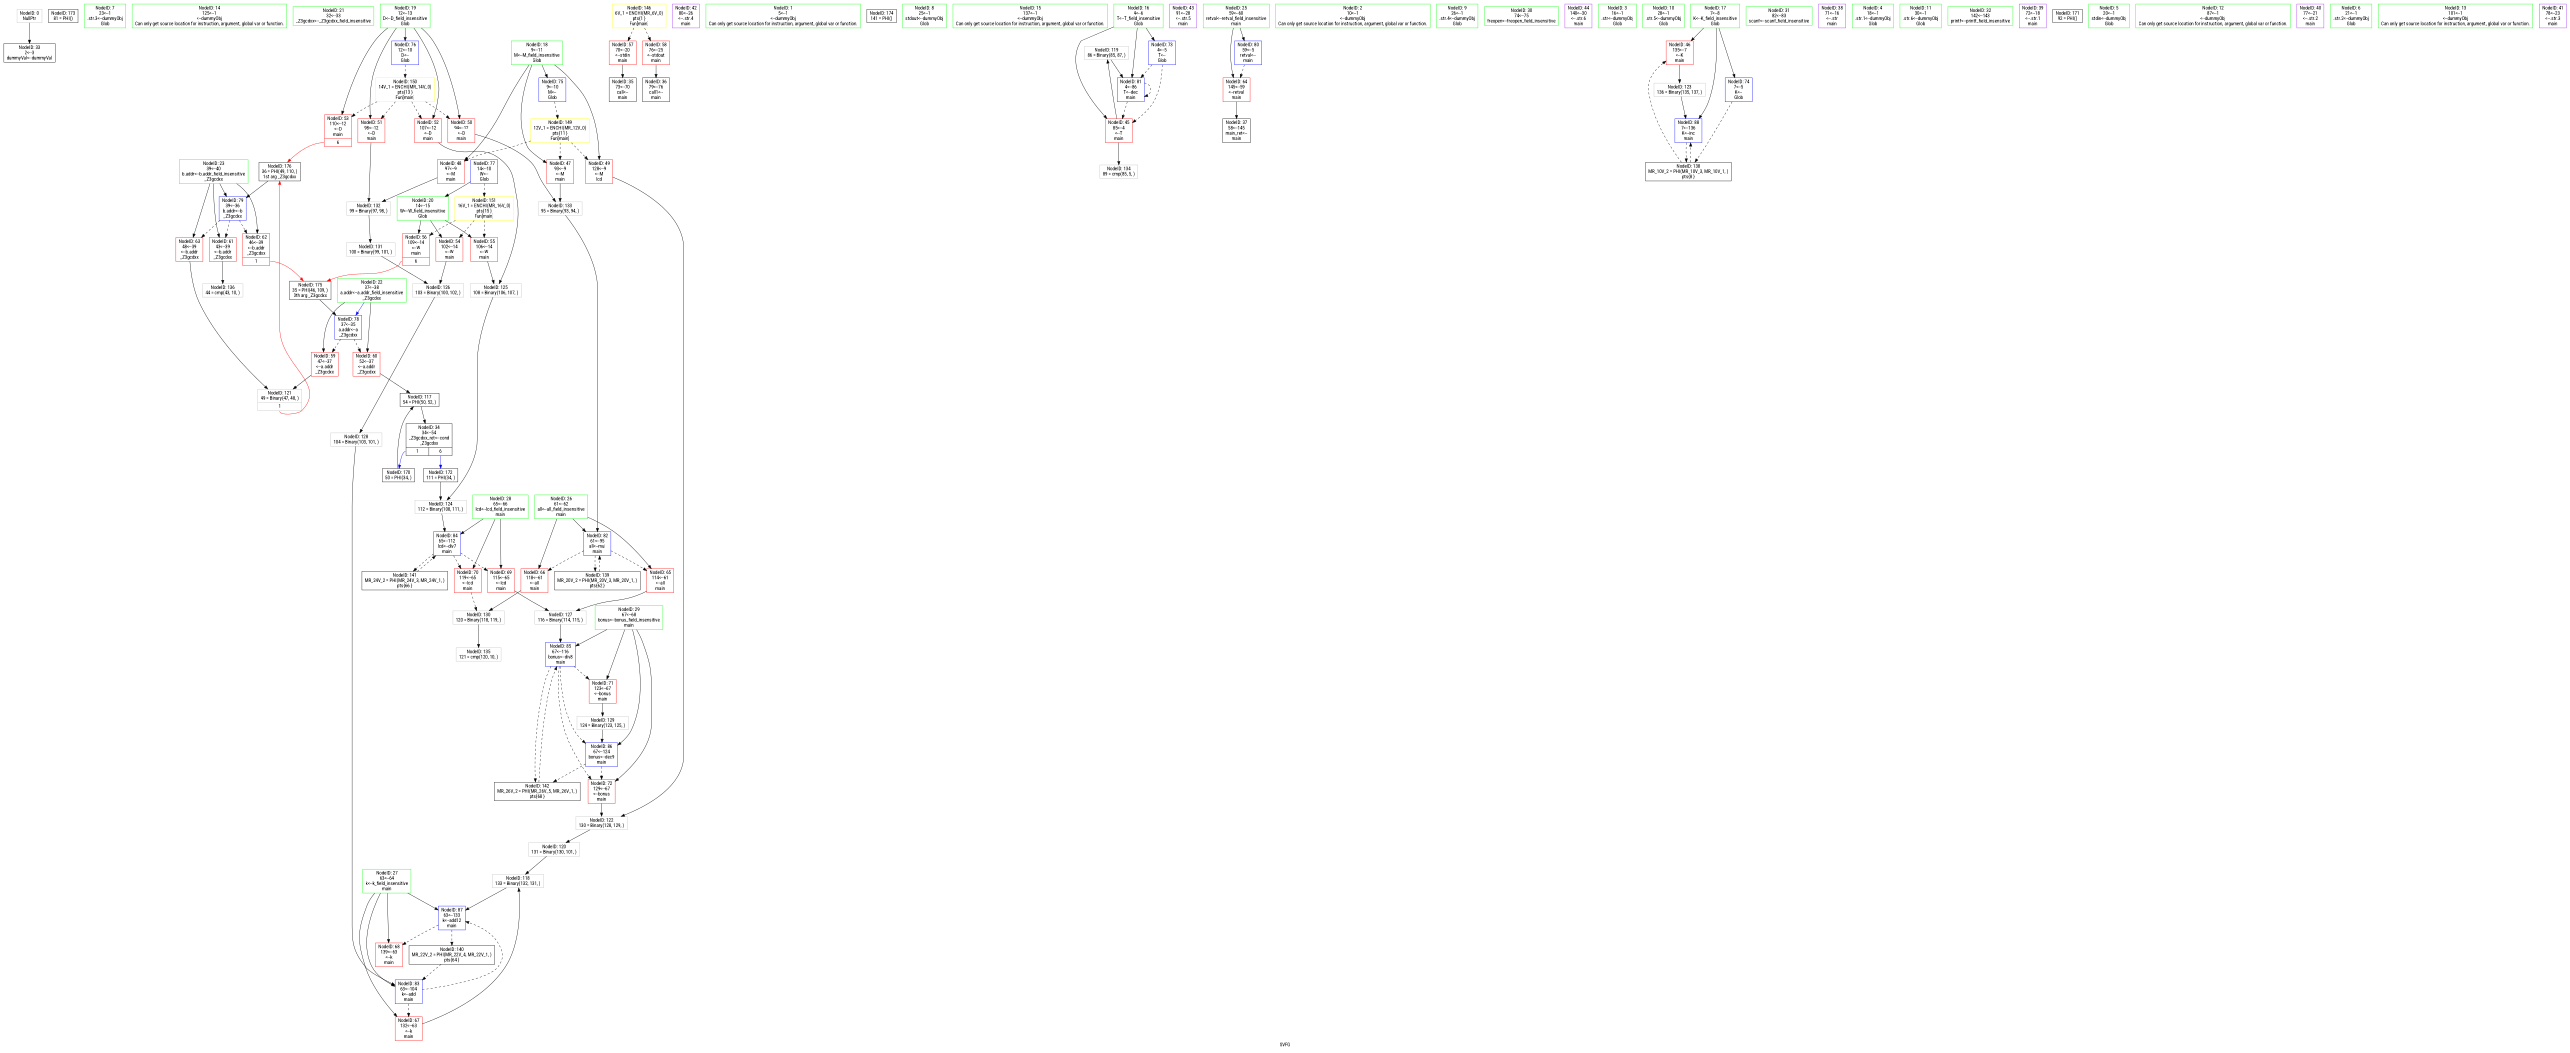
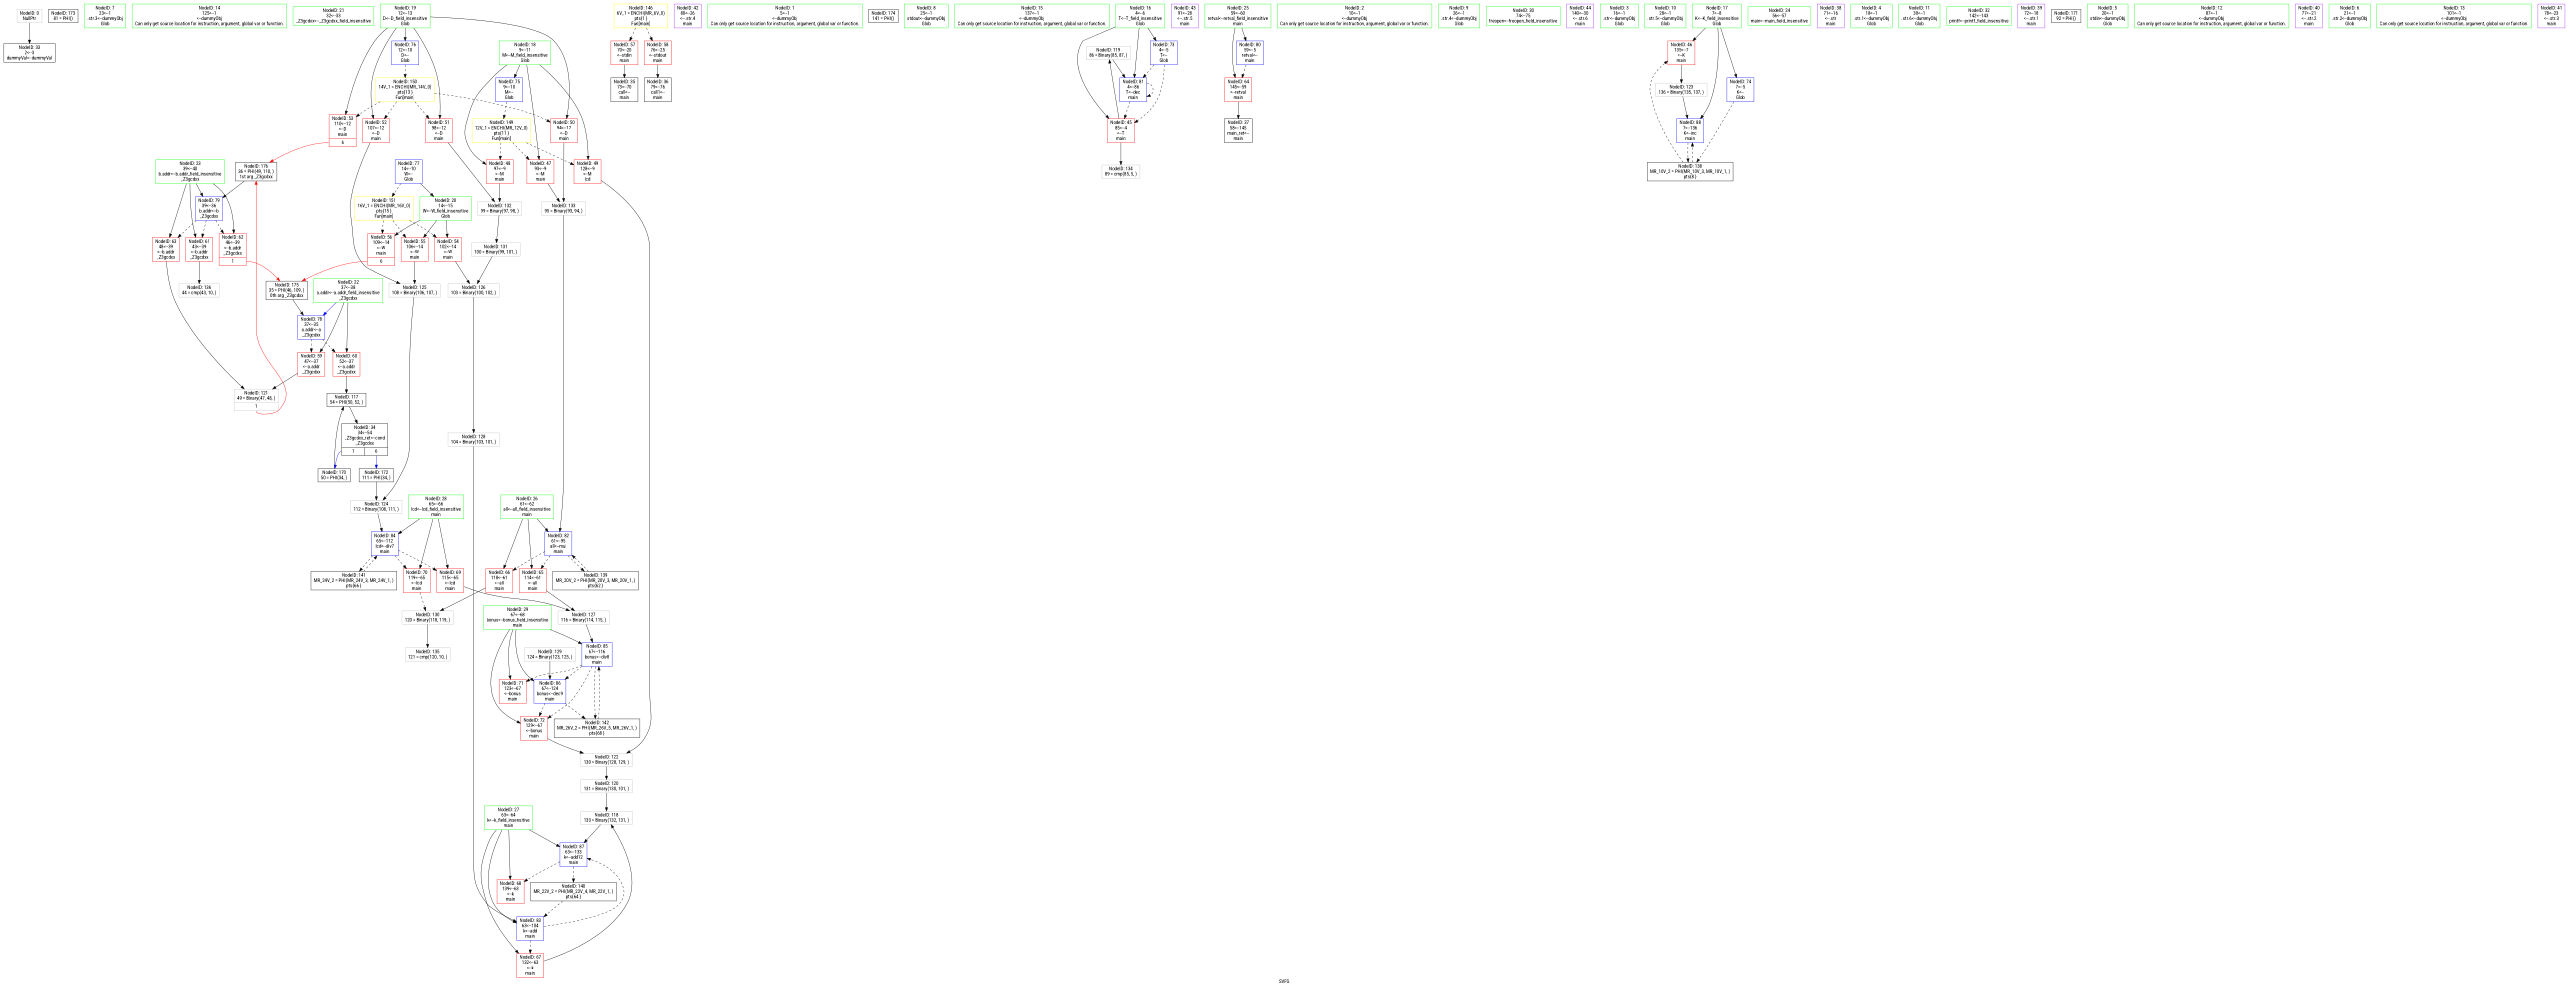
node "NodeID: 24": added
node "NodeID: 31": removed
edge "NodeID: 71" -> "NodeID: 129": removed
